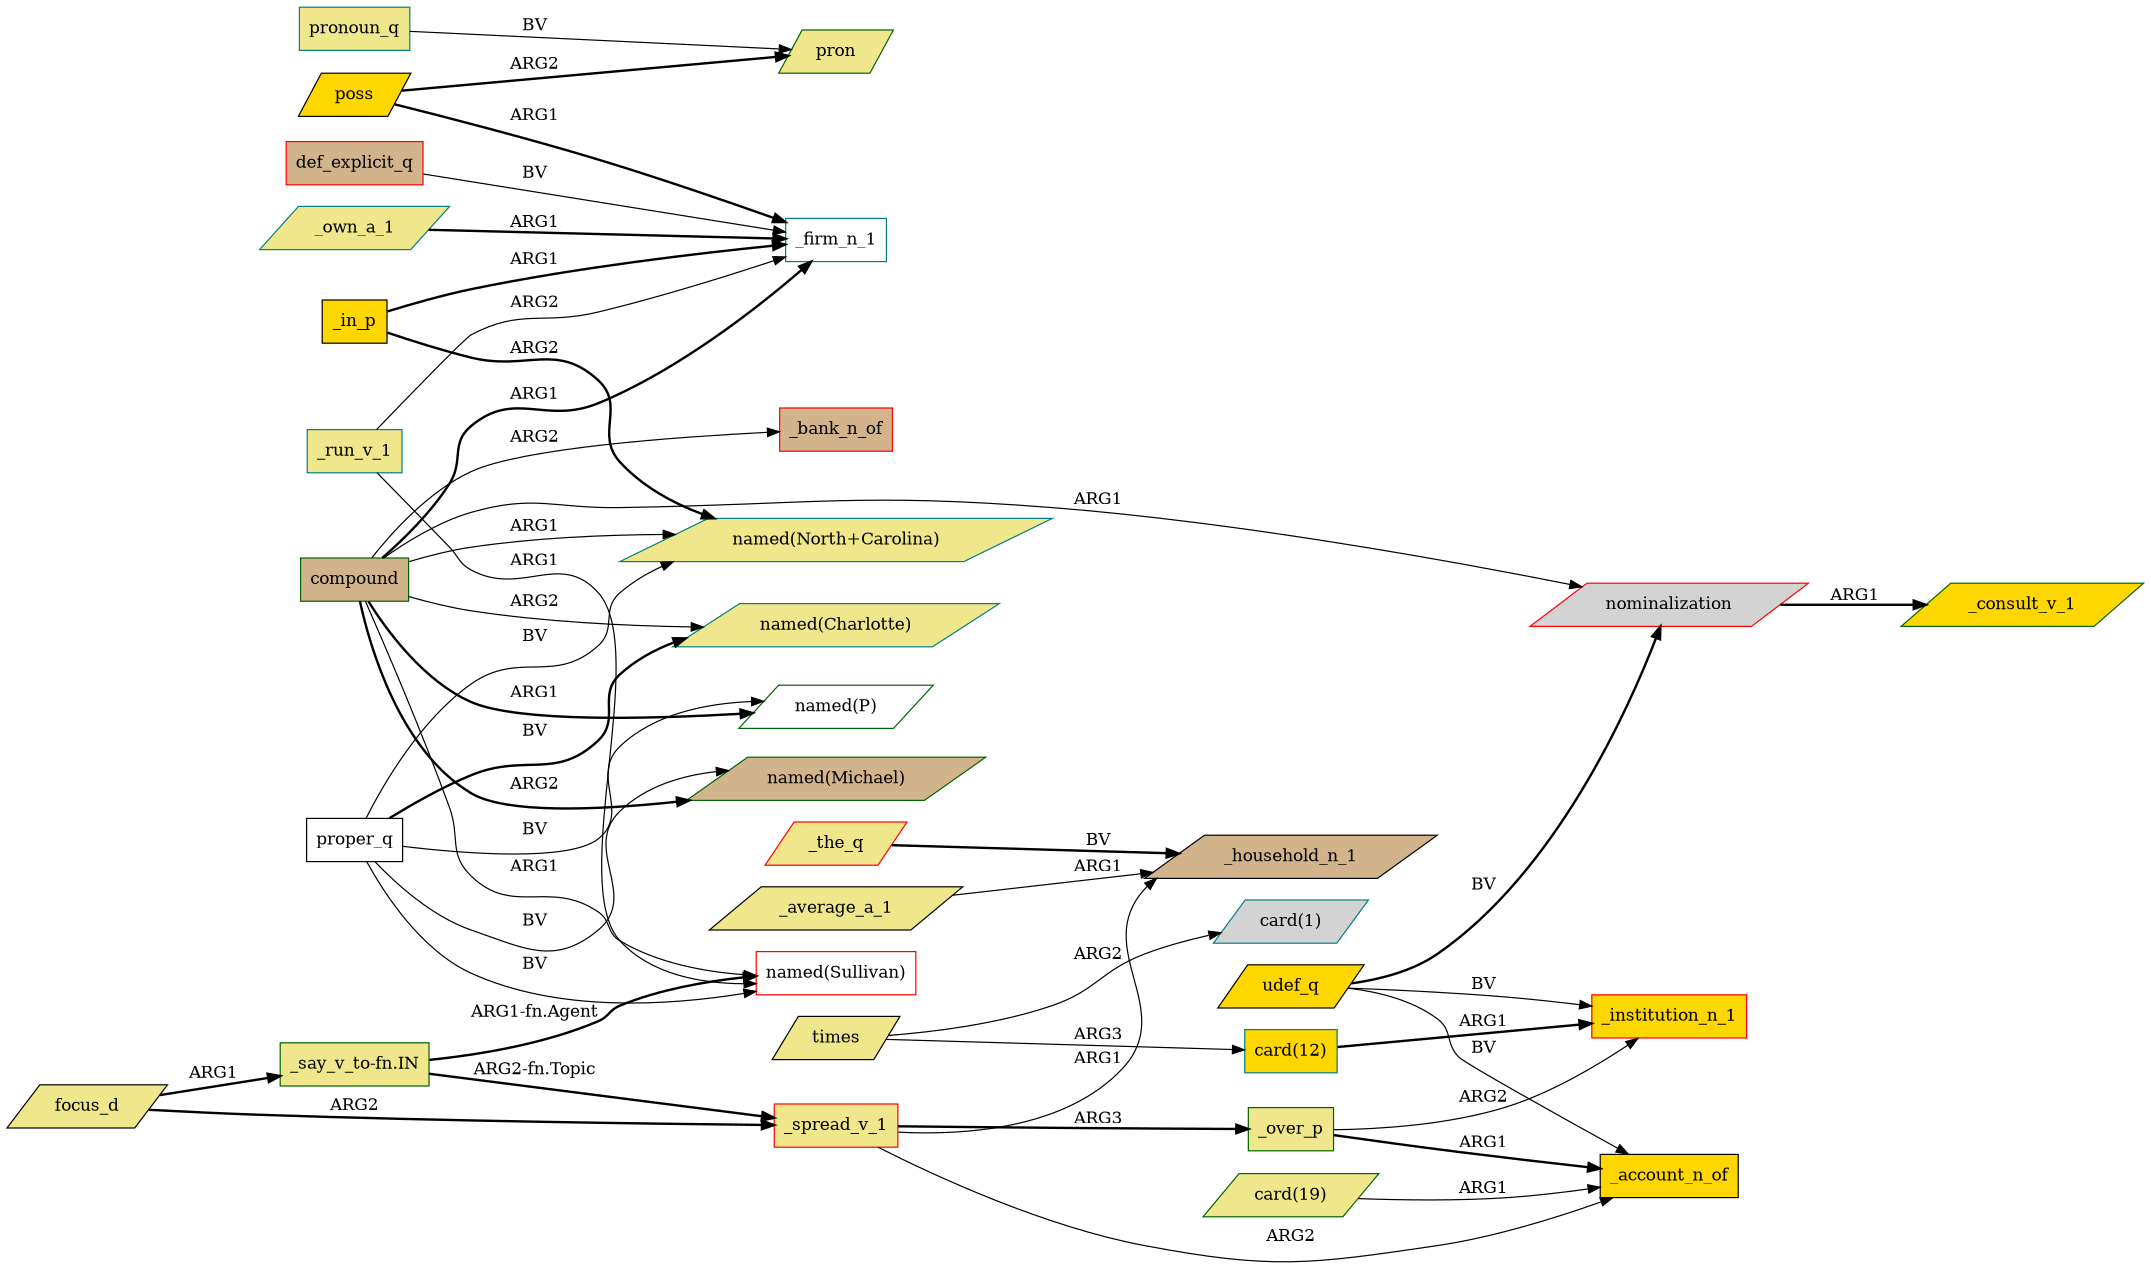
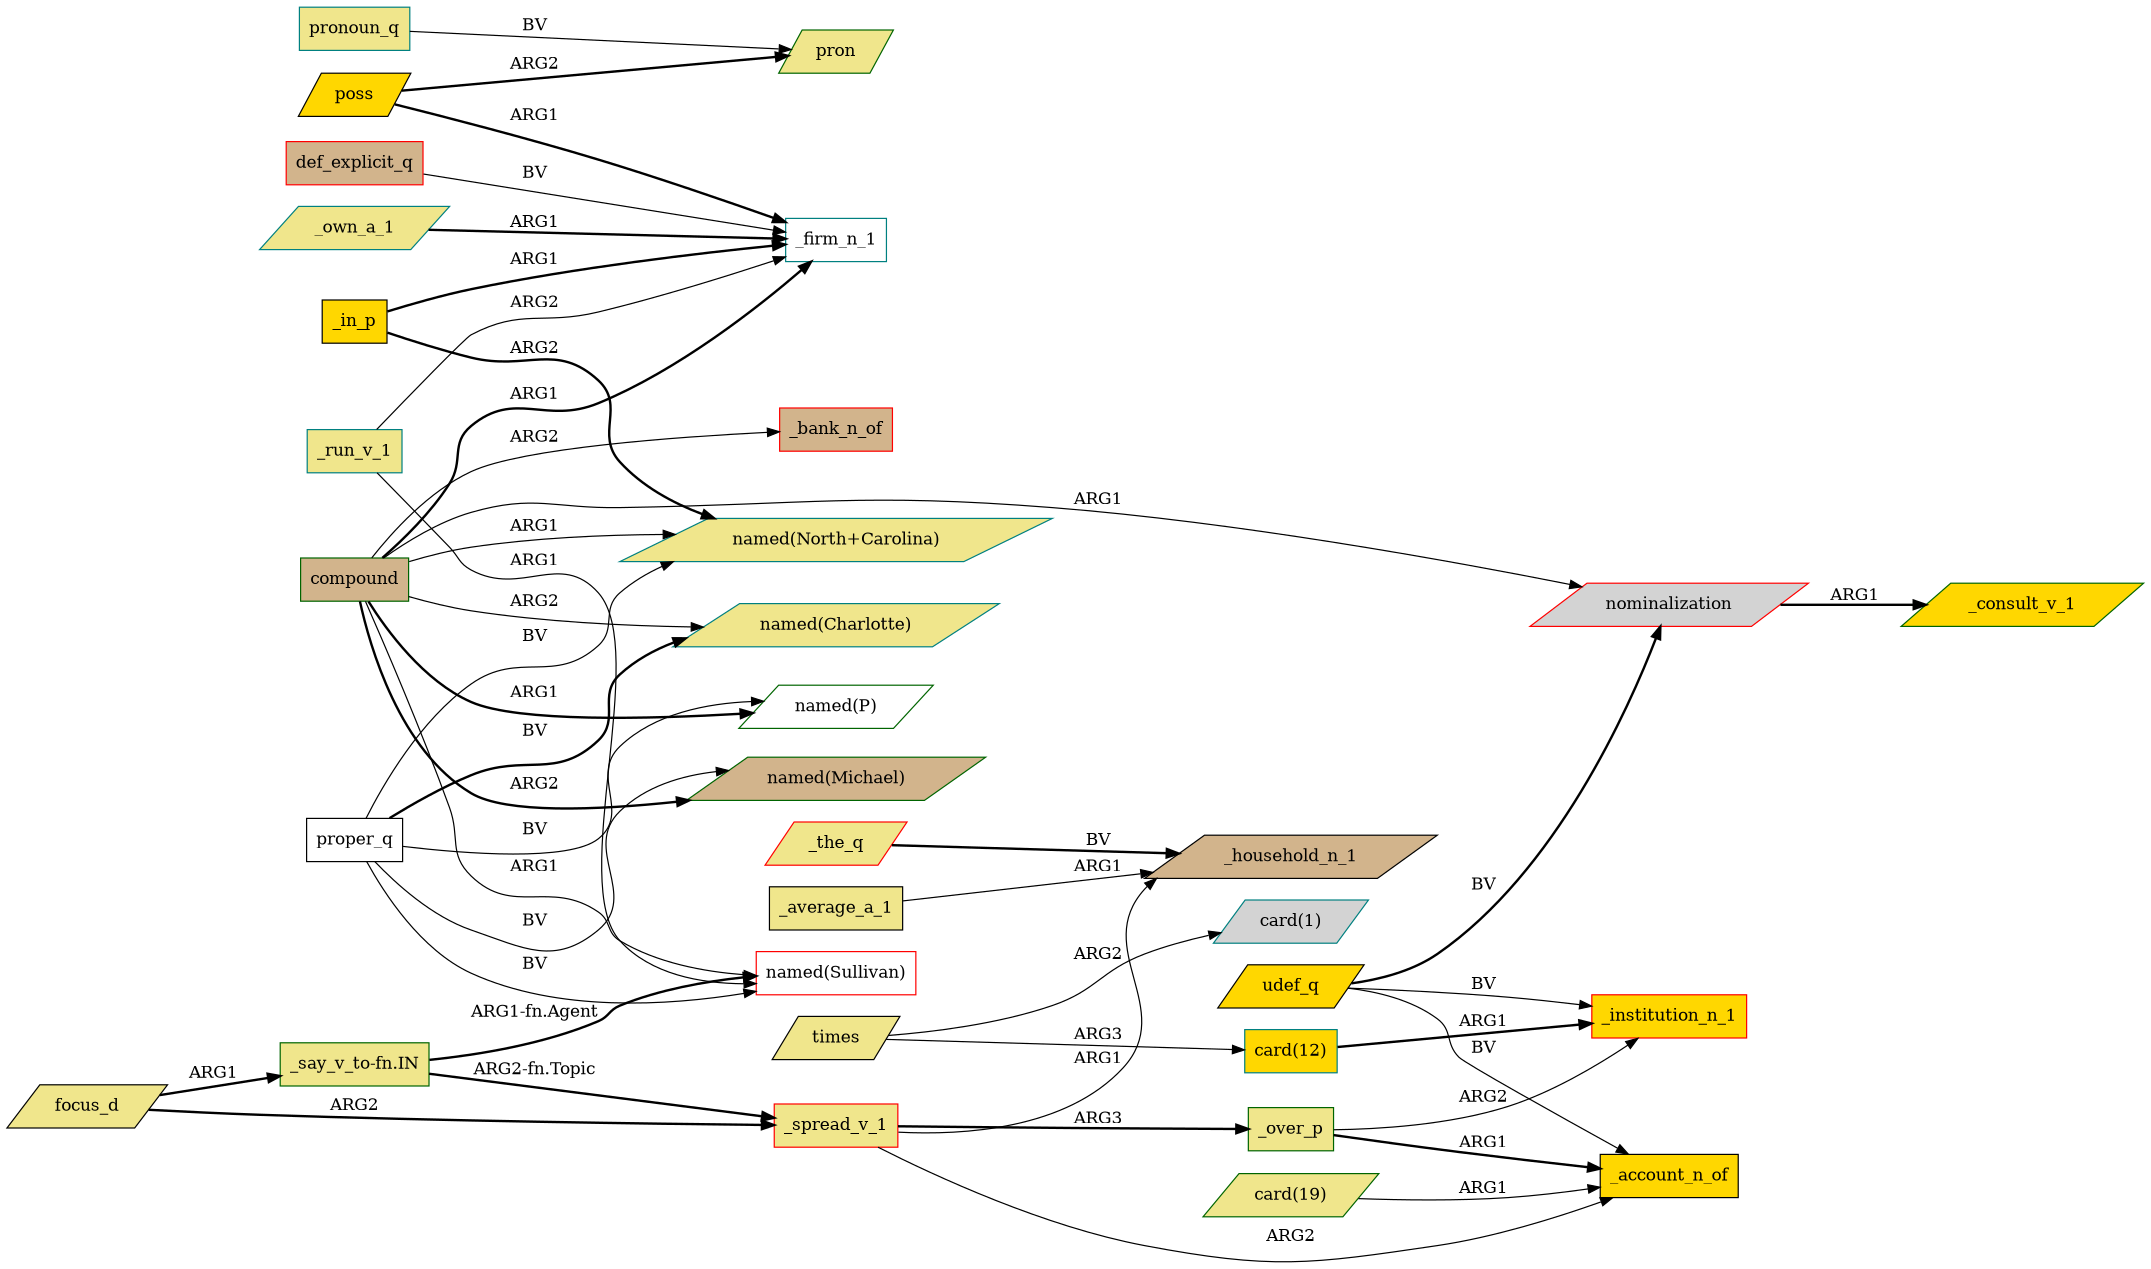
node "_average_a_1": shape parallelogram -> box
